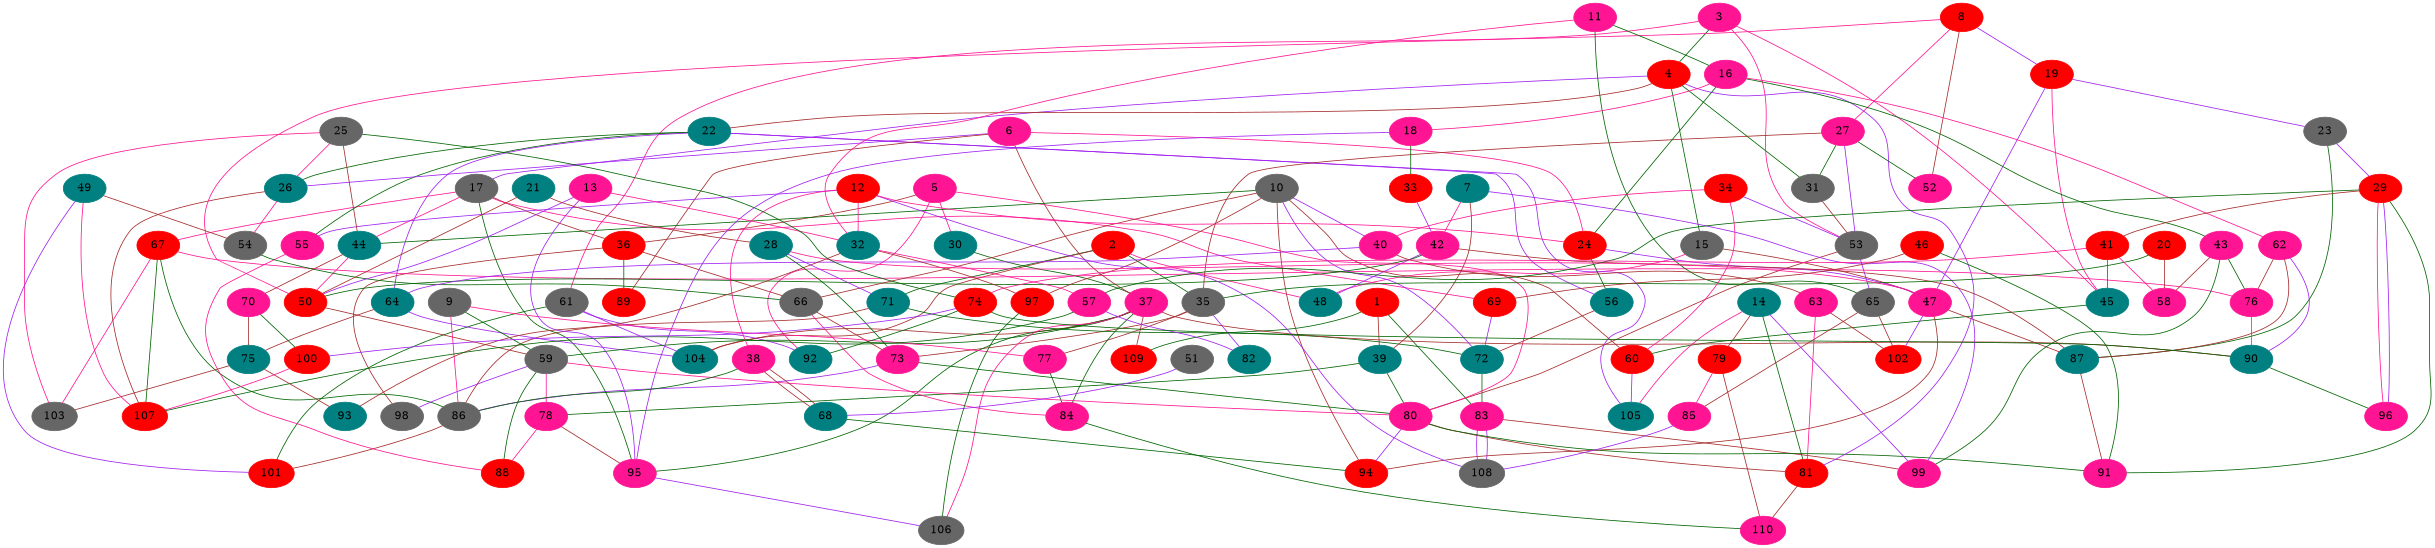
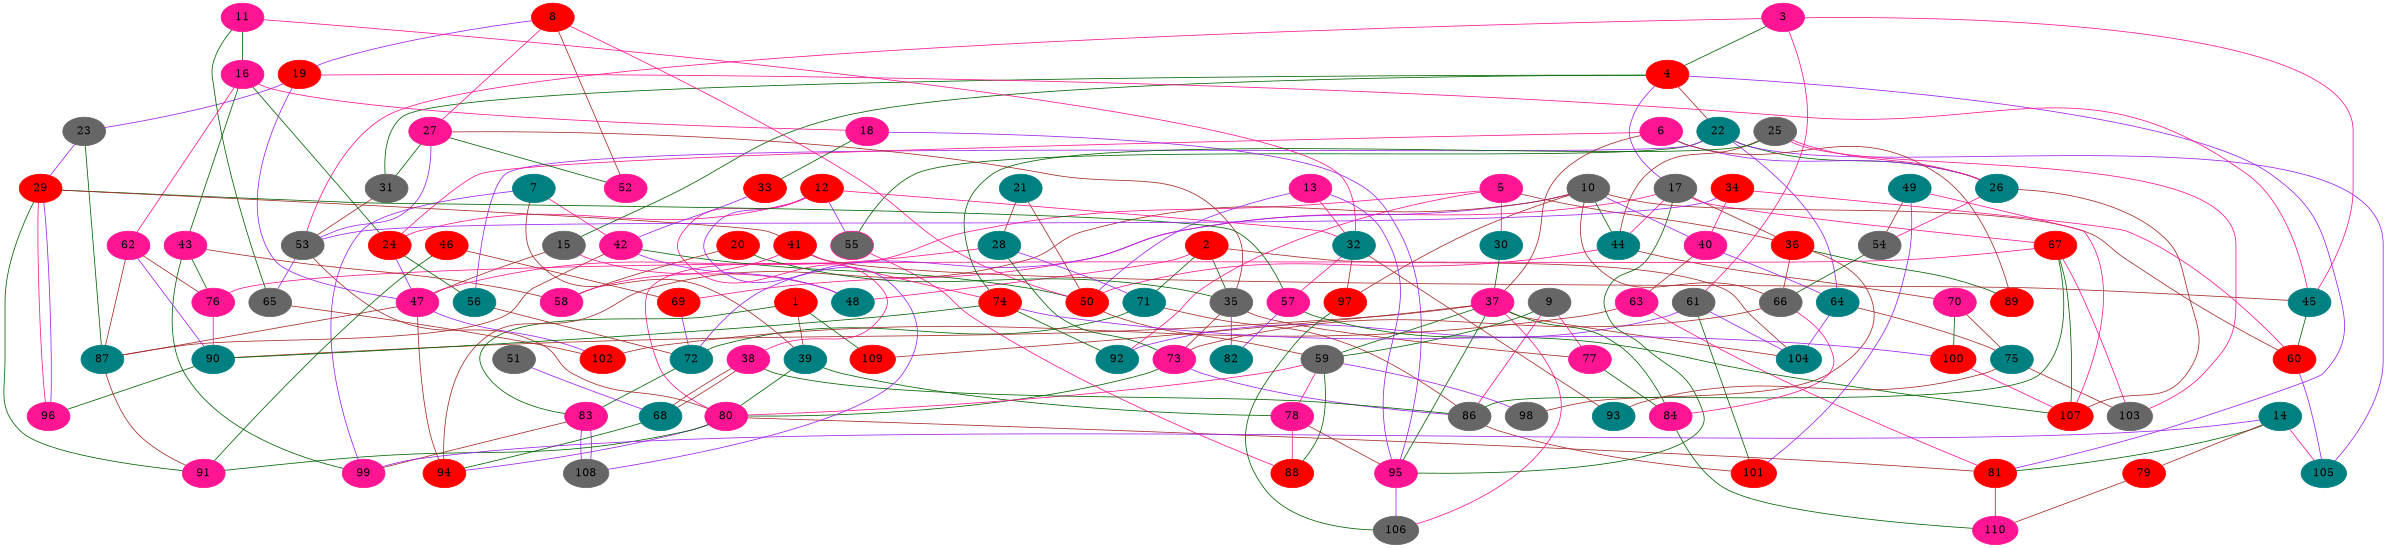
node "55": fillcolor deeppink -> gray40
node "85": removed
